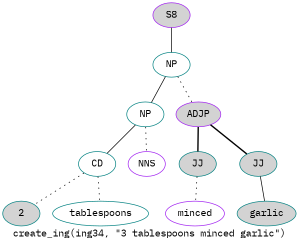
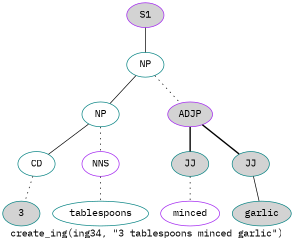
node "S8": label "S8" -> "S1"
edge "CD" -- "tablespoons": now "NNS" -- "tablespoons"
node "2": label "2" -> "3"
